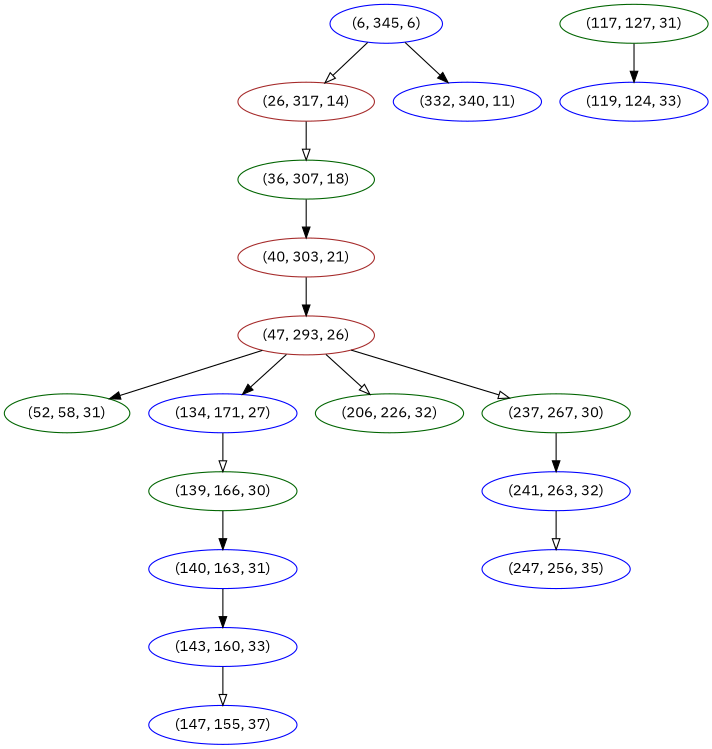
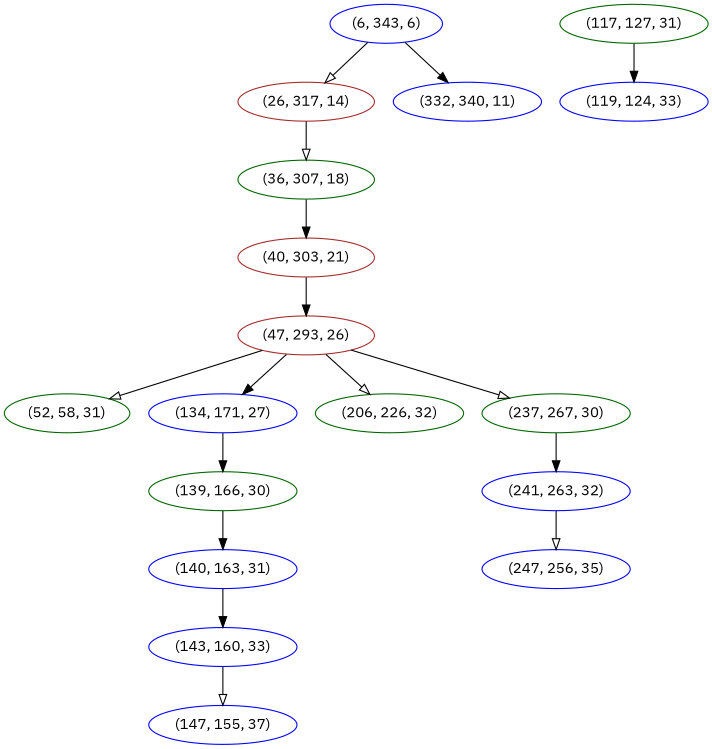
node "(6, 345, 6)": label "(6, 345, 6)" -> "(6, 343, 6)"
edge "(47, 293, 26)" -> "(52, 58, 31)": arrowhead normal -> onormal
edge "(134, 171, 27)" -> "(139, 166, 30)": arrowhead onormal -> normal
